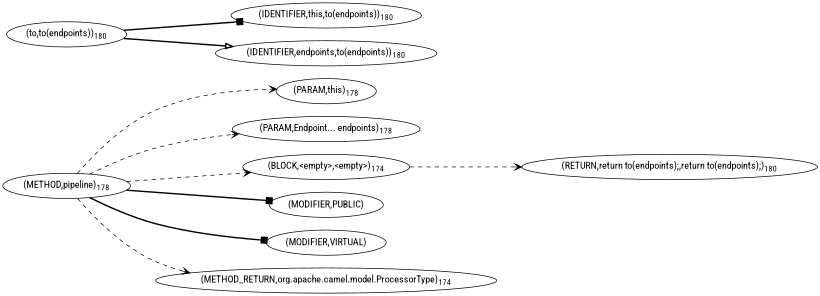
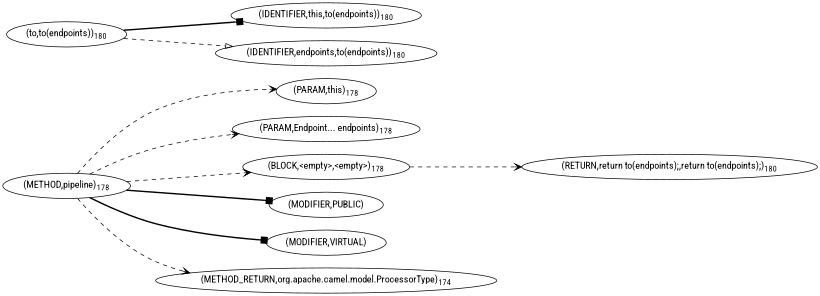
edge "(to,to(endpoints))" -> "(IDENTIFIER,endpoints,to(endpoints))": style bold -> dashed
node "(BLOCK,<empty>,<empty>)": text "174" -> "178"
